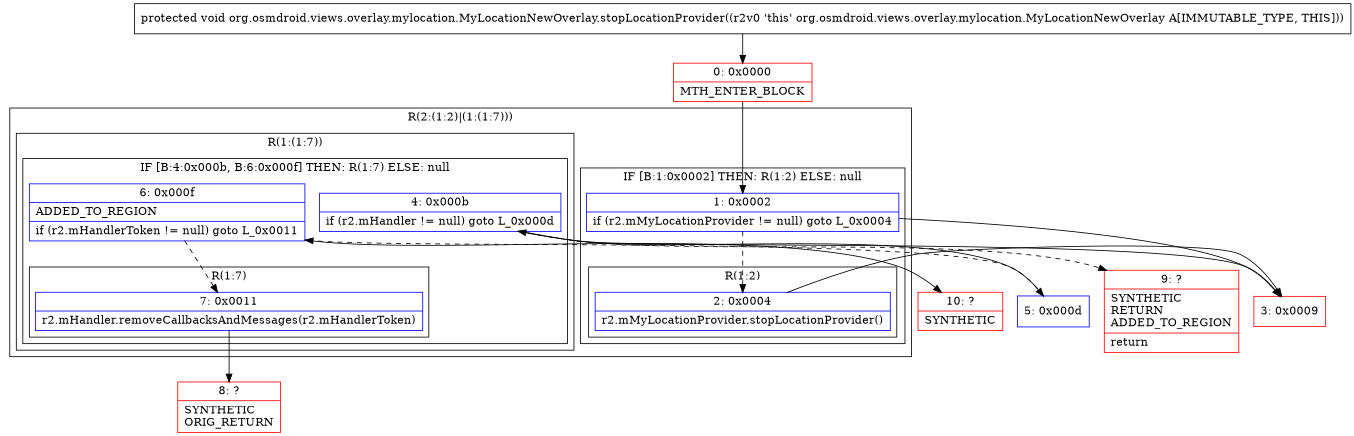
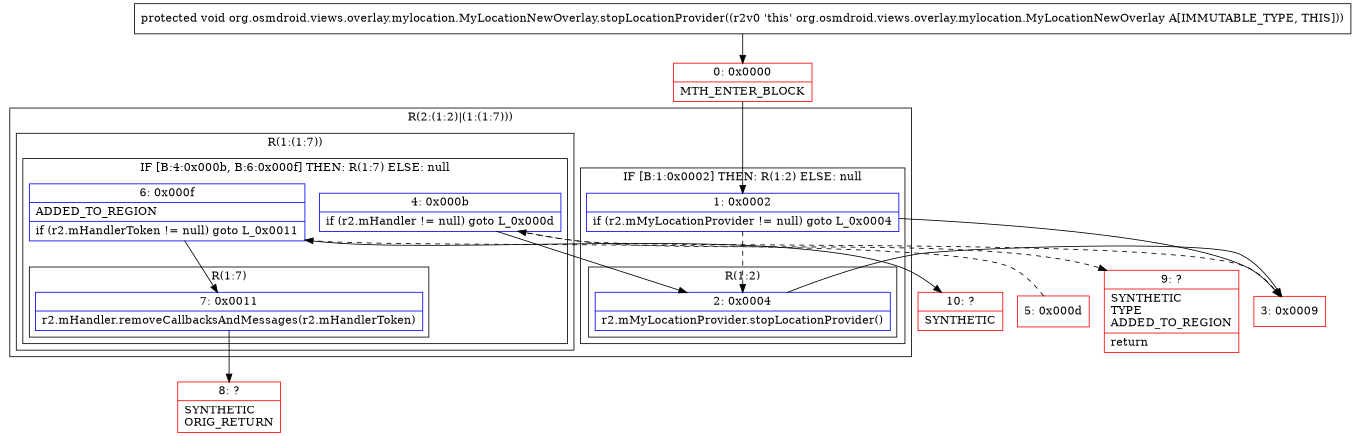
edge "4: 0x000b" -> "5: 0x000d": now "4: 0x000b" -> "2: 0x0004"
edge "3: 0x0009" -> "4: 0x000b": style solid -> dashed
edge "6: 0x000f" -> "7: 0x0011": style dashed -> solid
node "5: 0x000d": color blue -> red
node "9: ?": text "RETURN" -> "TYPE"
